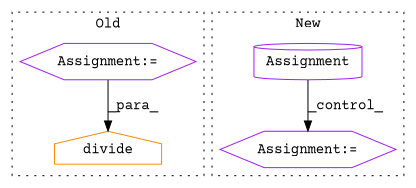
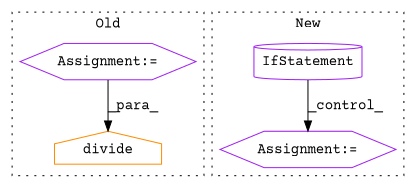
node "Assignment": label "Assignment" -> "IfStatement"
